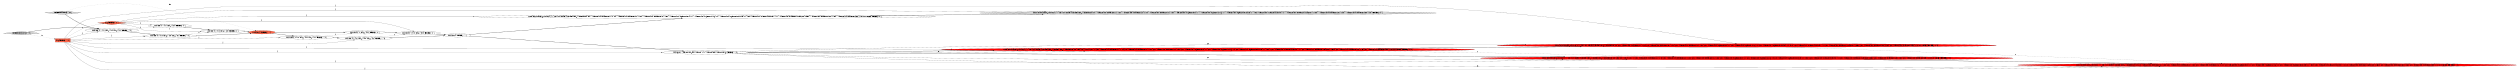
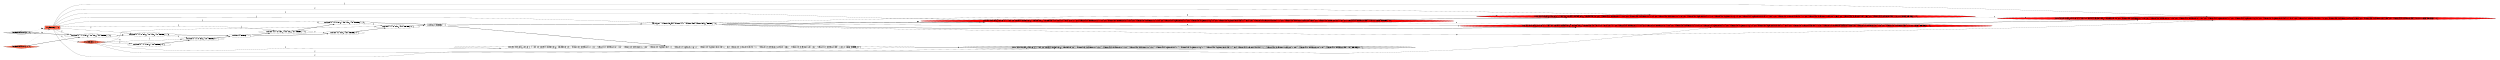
edge "doTestFacetStatisticsResult['1', '0', '0']" -> "assertU(commit())@@@5@@@['1', '1', '1']": now "doTestFacetStatisticsResult['1', '0', '0']" -> "String f@@@2@@@['1', '1', '0']"
node "doTestFacetStatisticsResult['1', '0', '0']": fillcolor lightgray -> tomato
node "assertU(commit())@@@5@@@['1', '1', '1']": fillcolor tomato -> white
